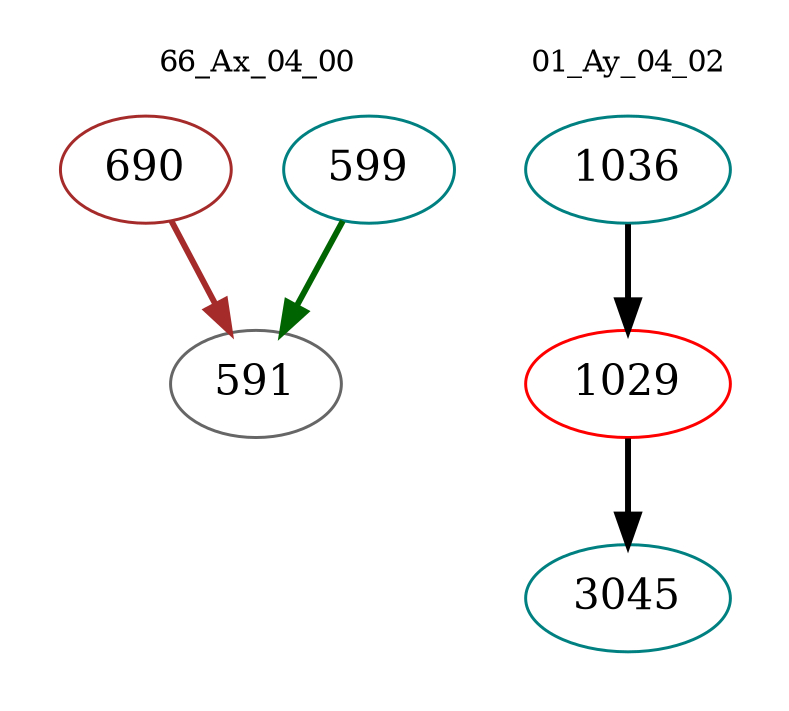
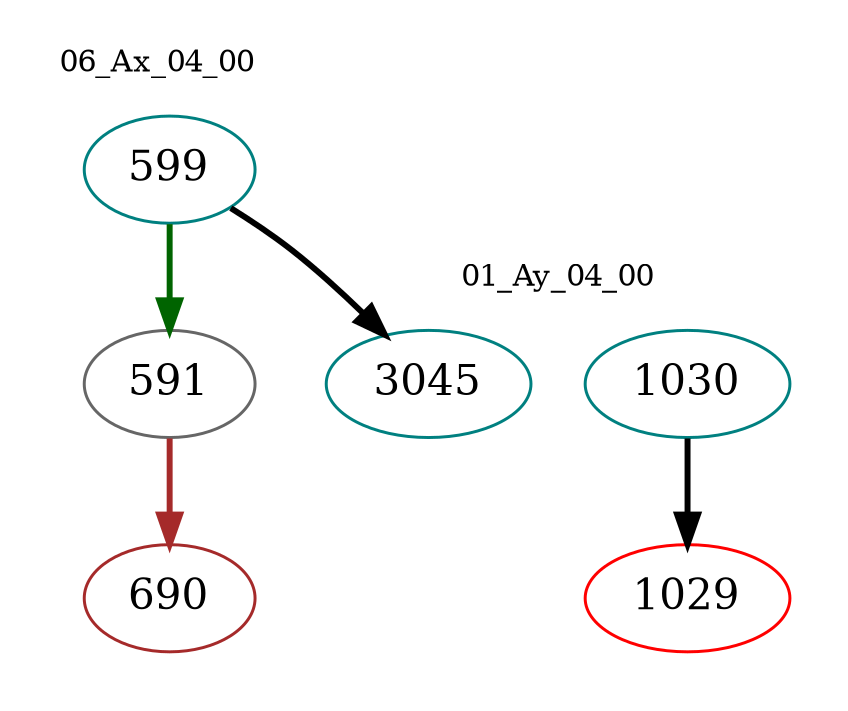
cluster "66_Ax_04_00": label "66_Ax_04_00" -> "06_Ax_04_00"
cluster "01_Ay_04_02": label "01_Ay_04_02" -> "01_Ay_04_00"
node "1036": label "1036" -> "1030"
edge "690" -> "591": reversed
edge "1029" -> "3045": now "599" -> "3045"
